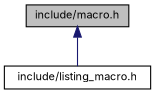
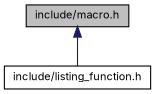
node "include/listing_macro.h": label "include/listing_macro.h" -> "include/listing_function.h"
